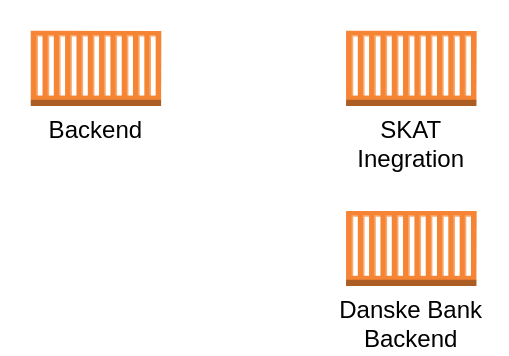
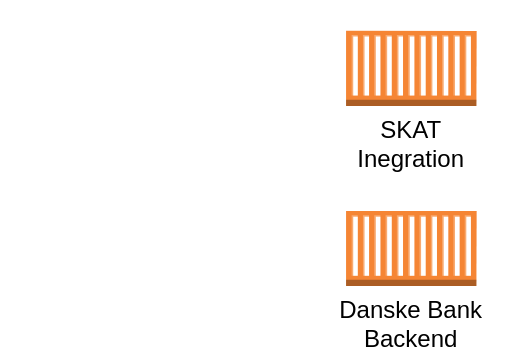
node "Backend": removed
